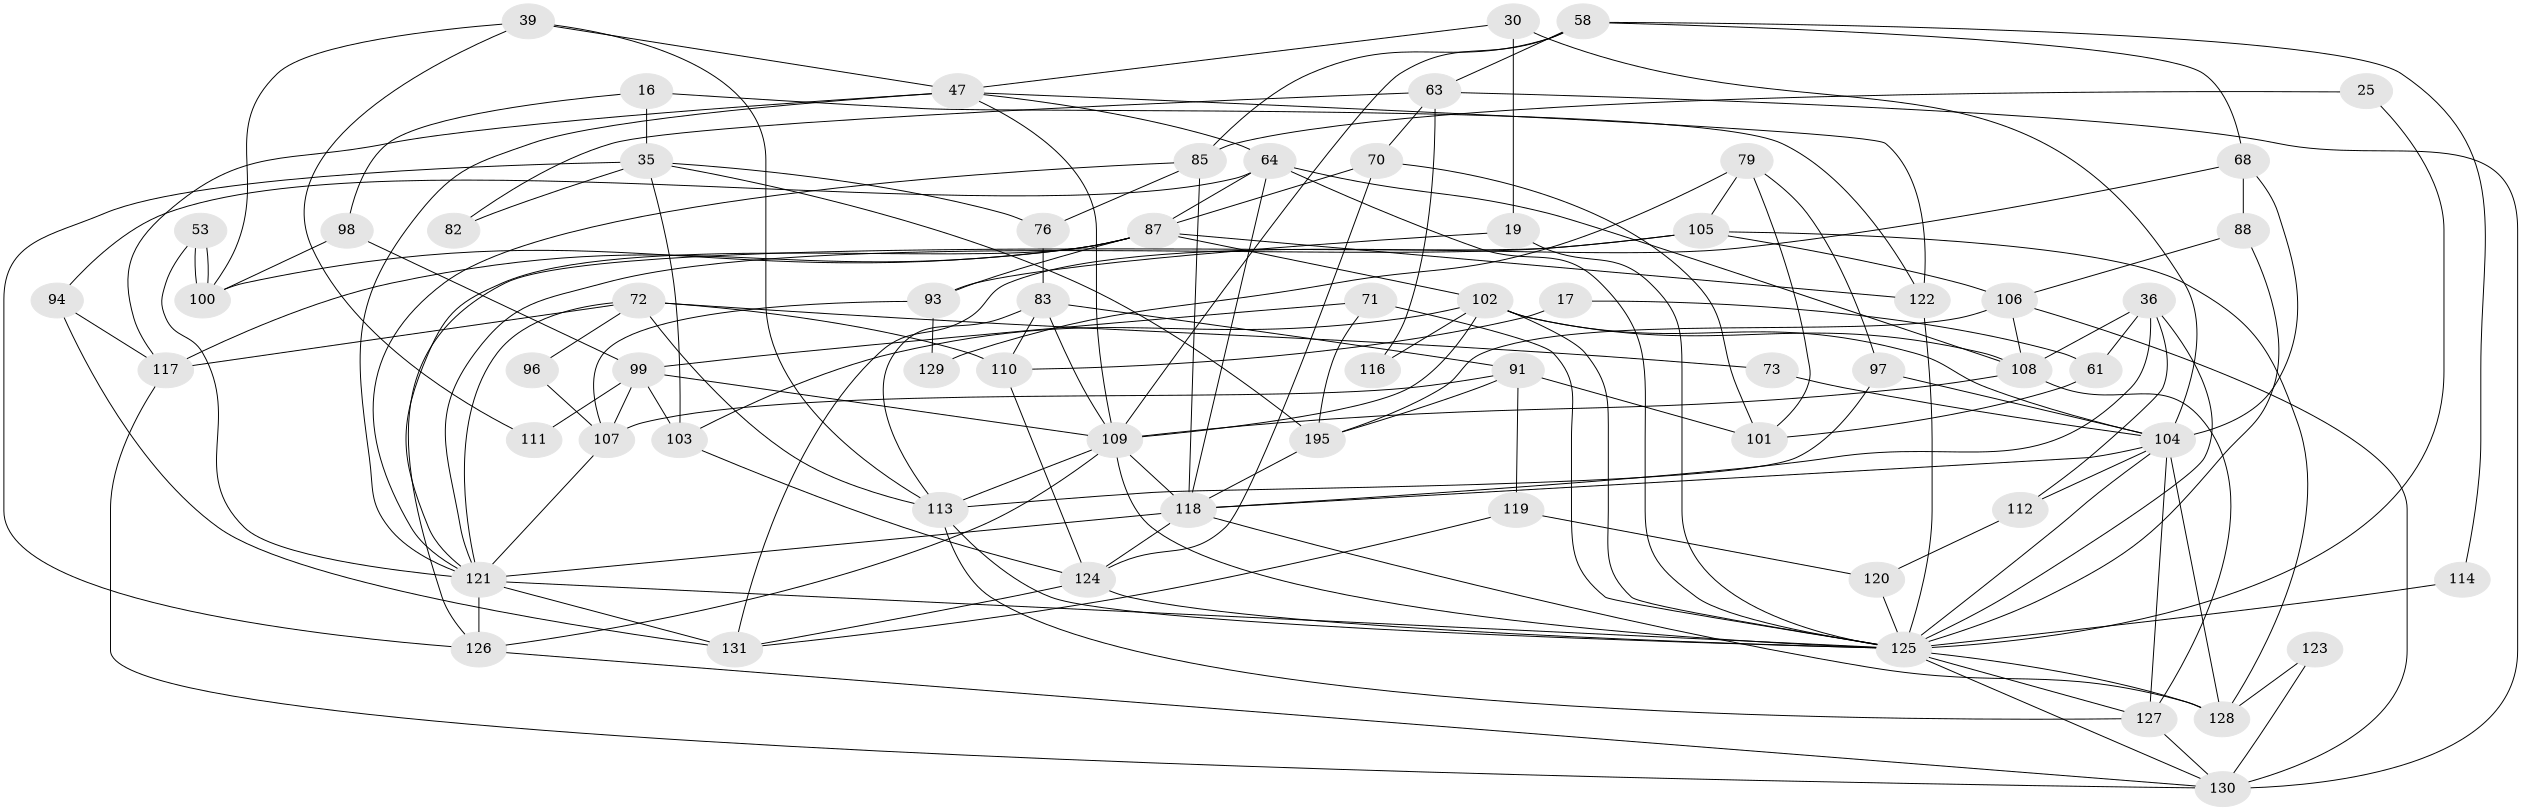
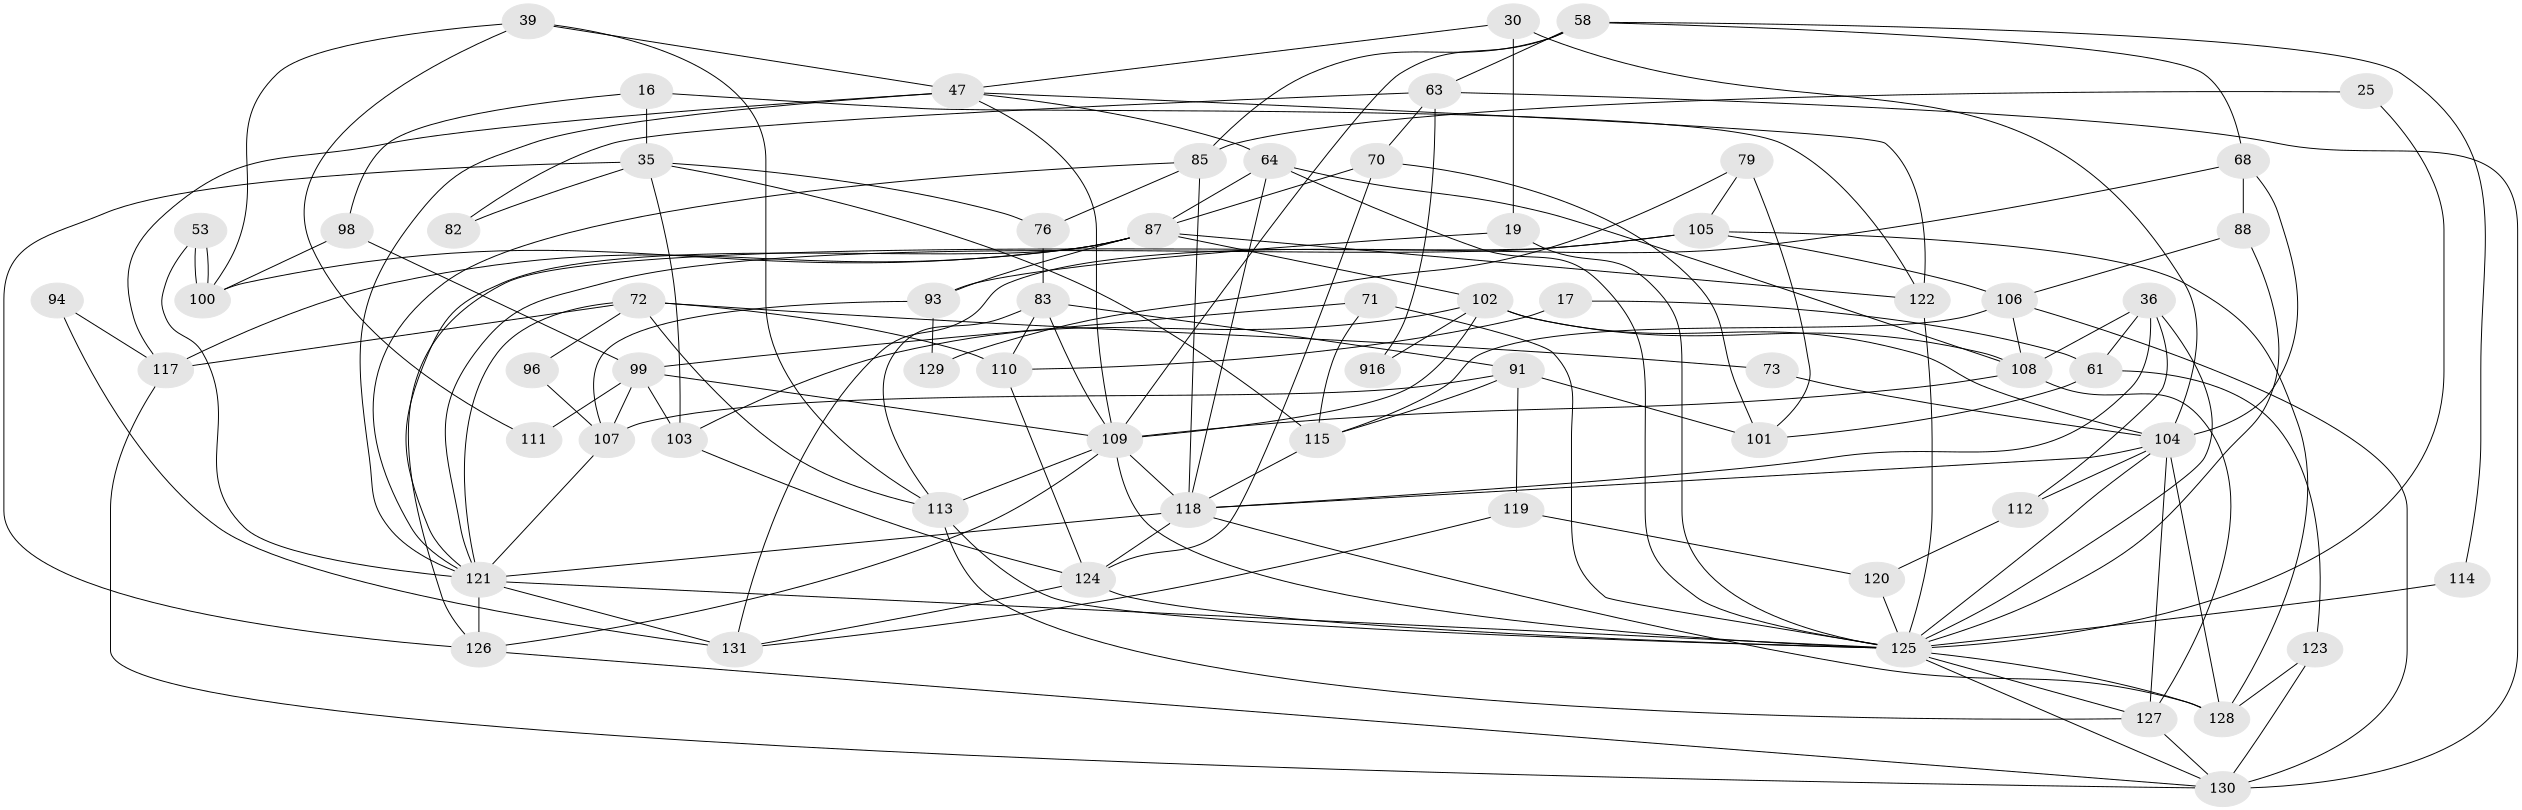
edge "64" -- "94": removed
node "116": label "116" -> "916"
node "97": removed
node "195": label "195" -> "115"
edge "61" -- "123": added
edge "102" -- "125": removed
